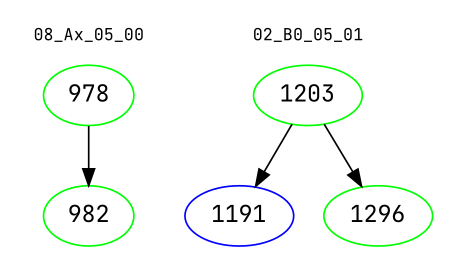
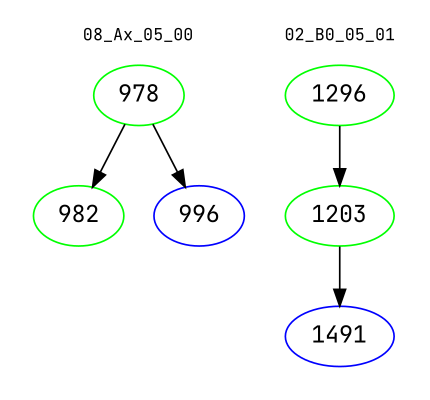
edge "1203" -> "1296": reversed
node "996": added
node "1191": label "1191" -> "1491"
